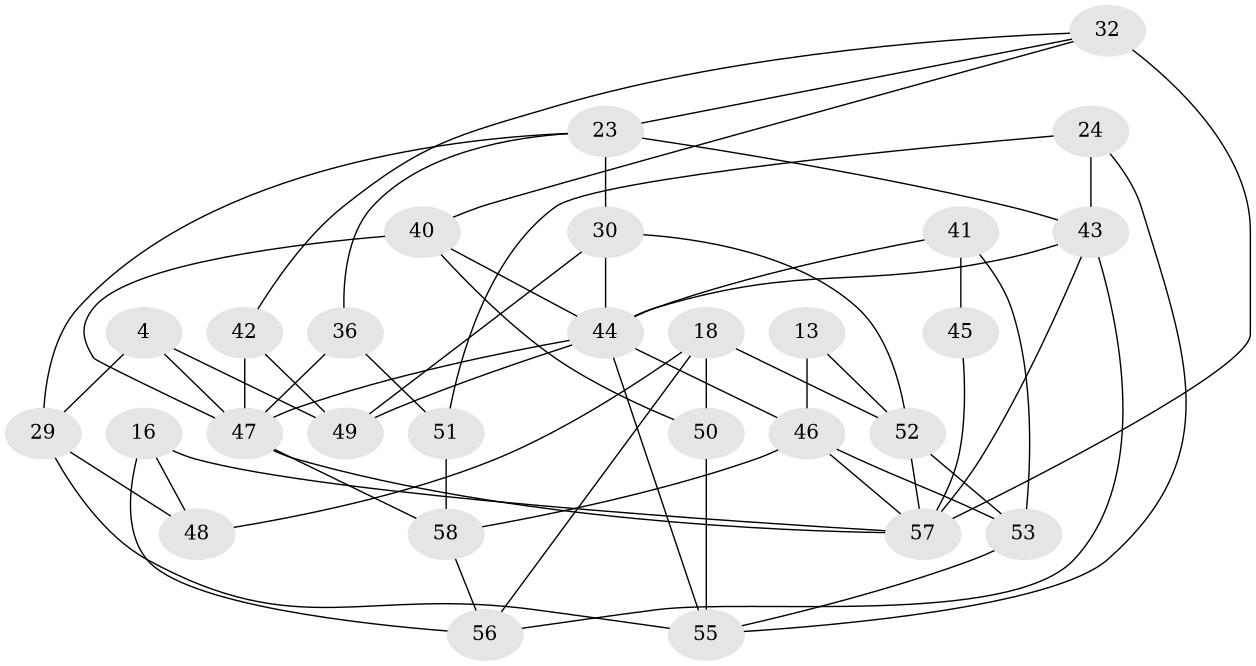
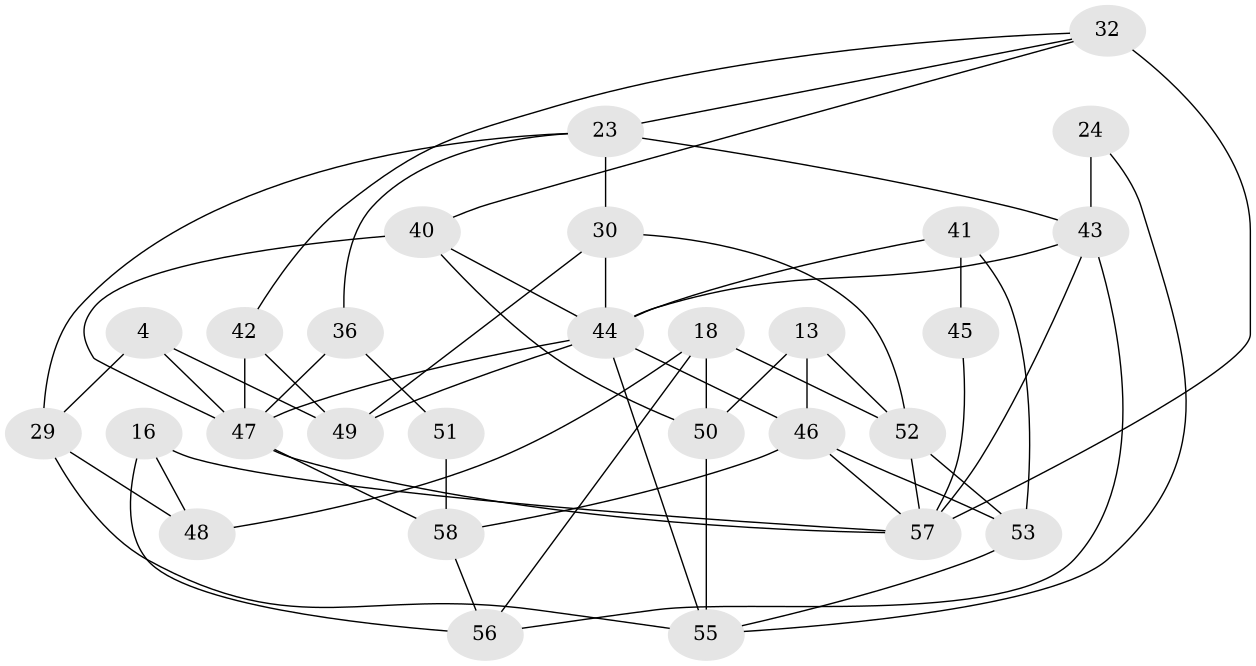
edge "24" -- "51": removed
edge "13" -- "50": added
